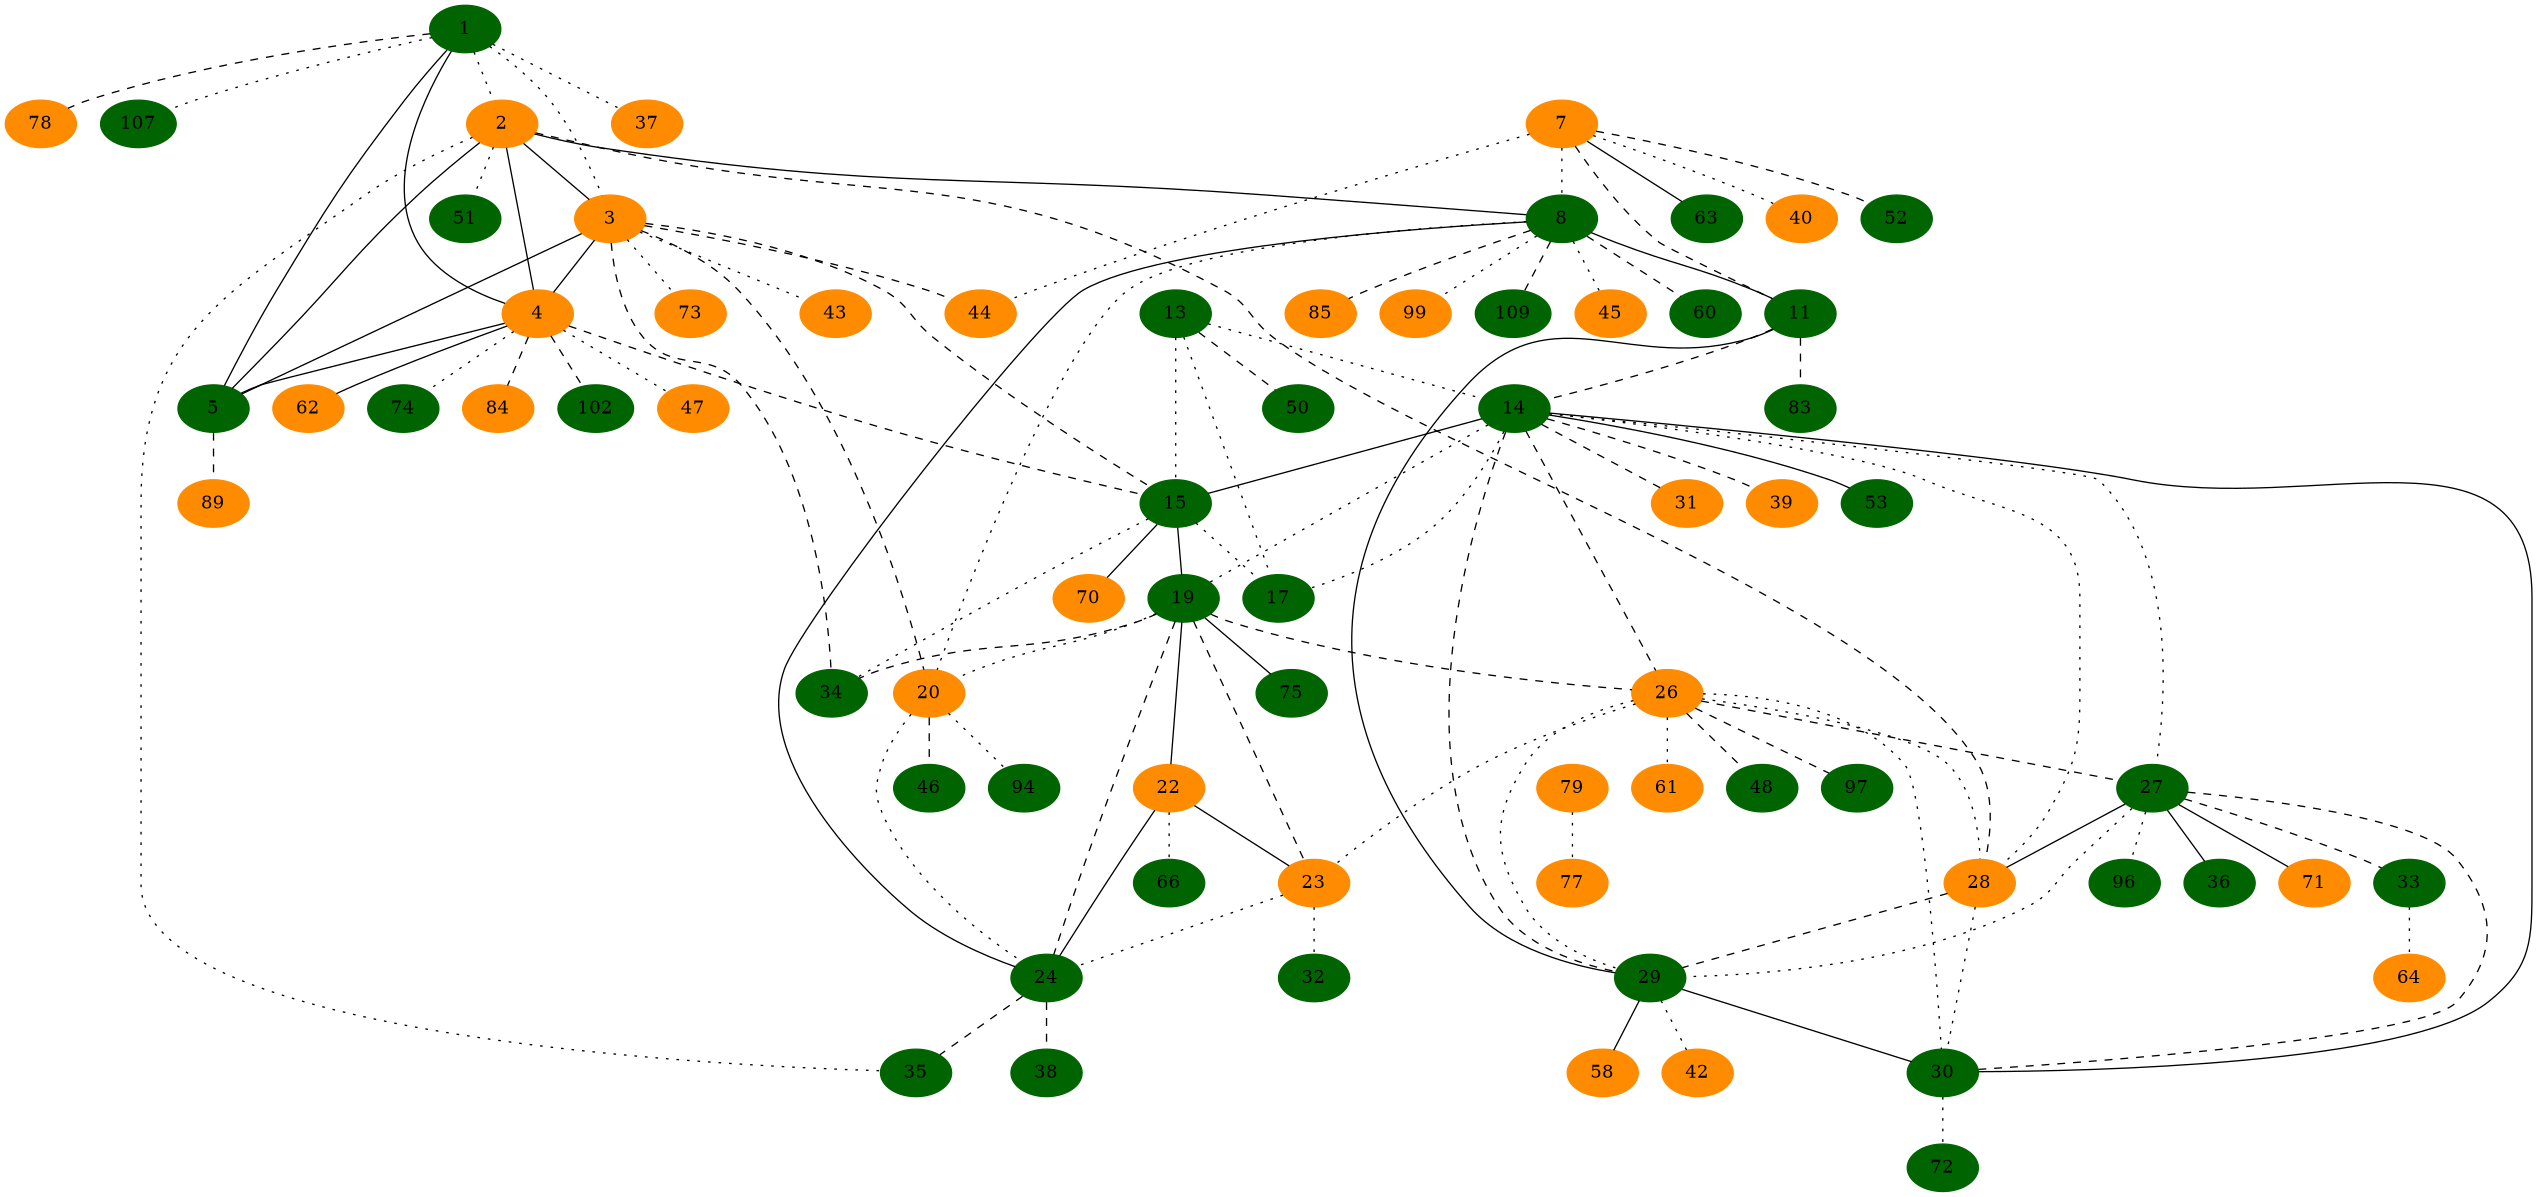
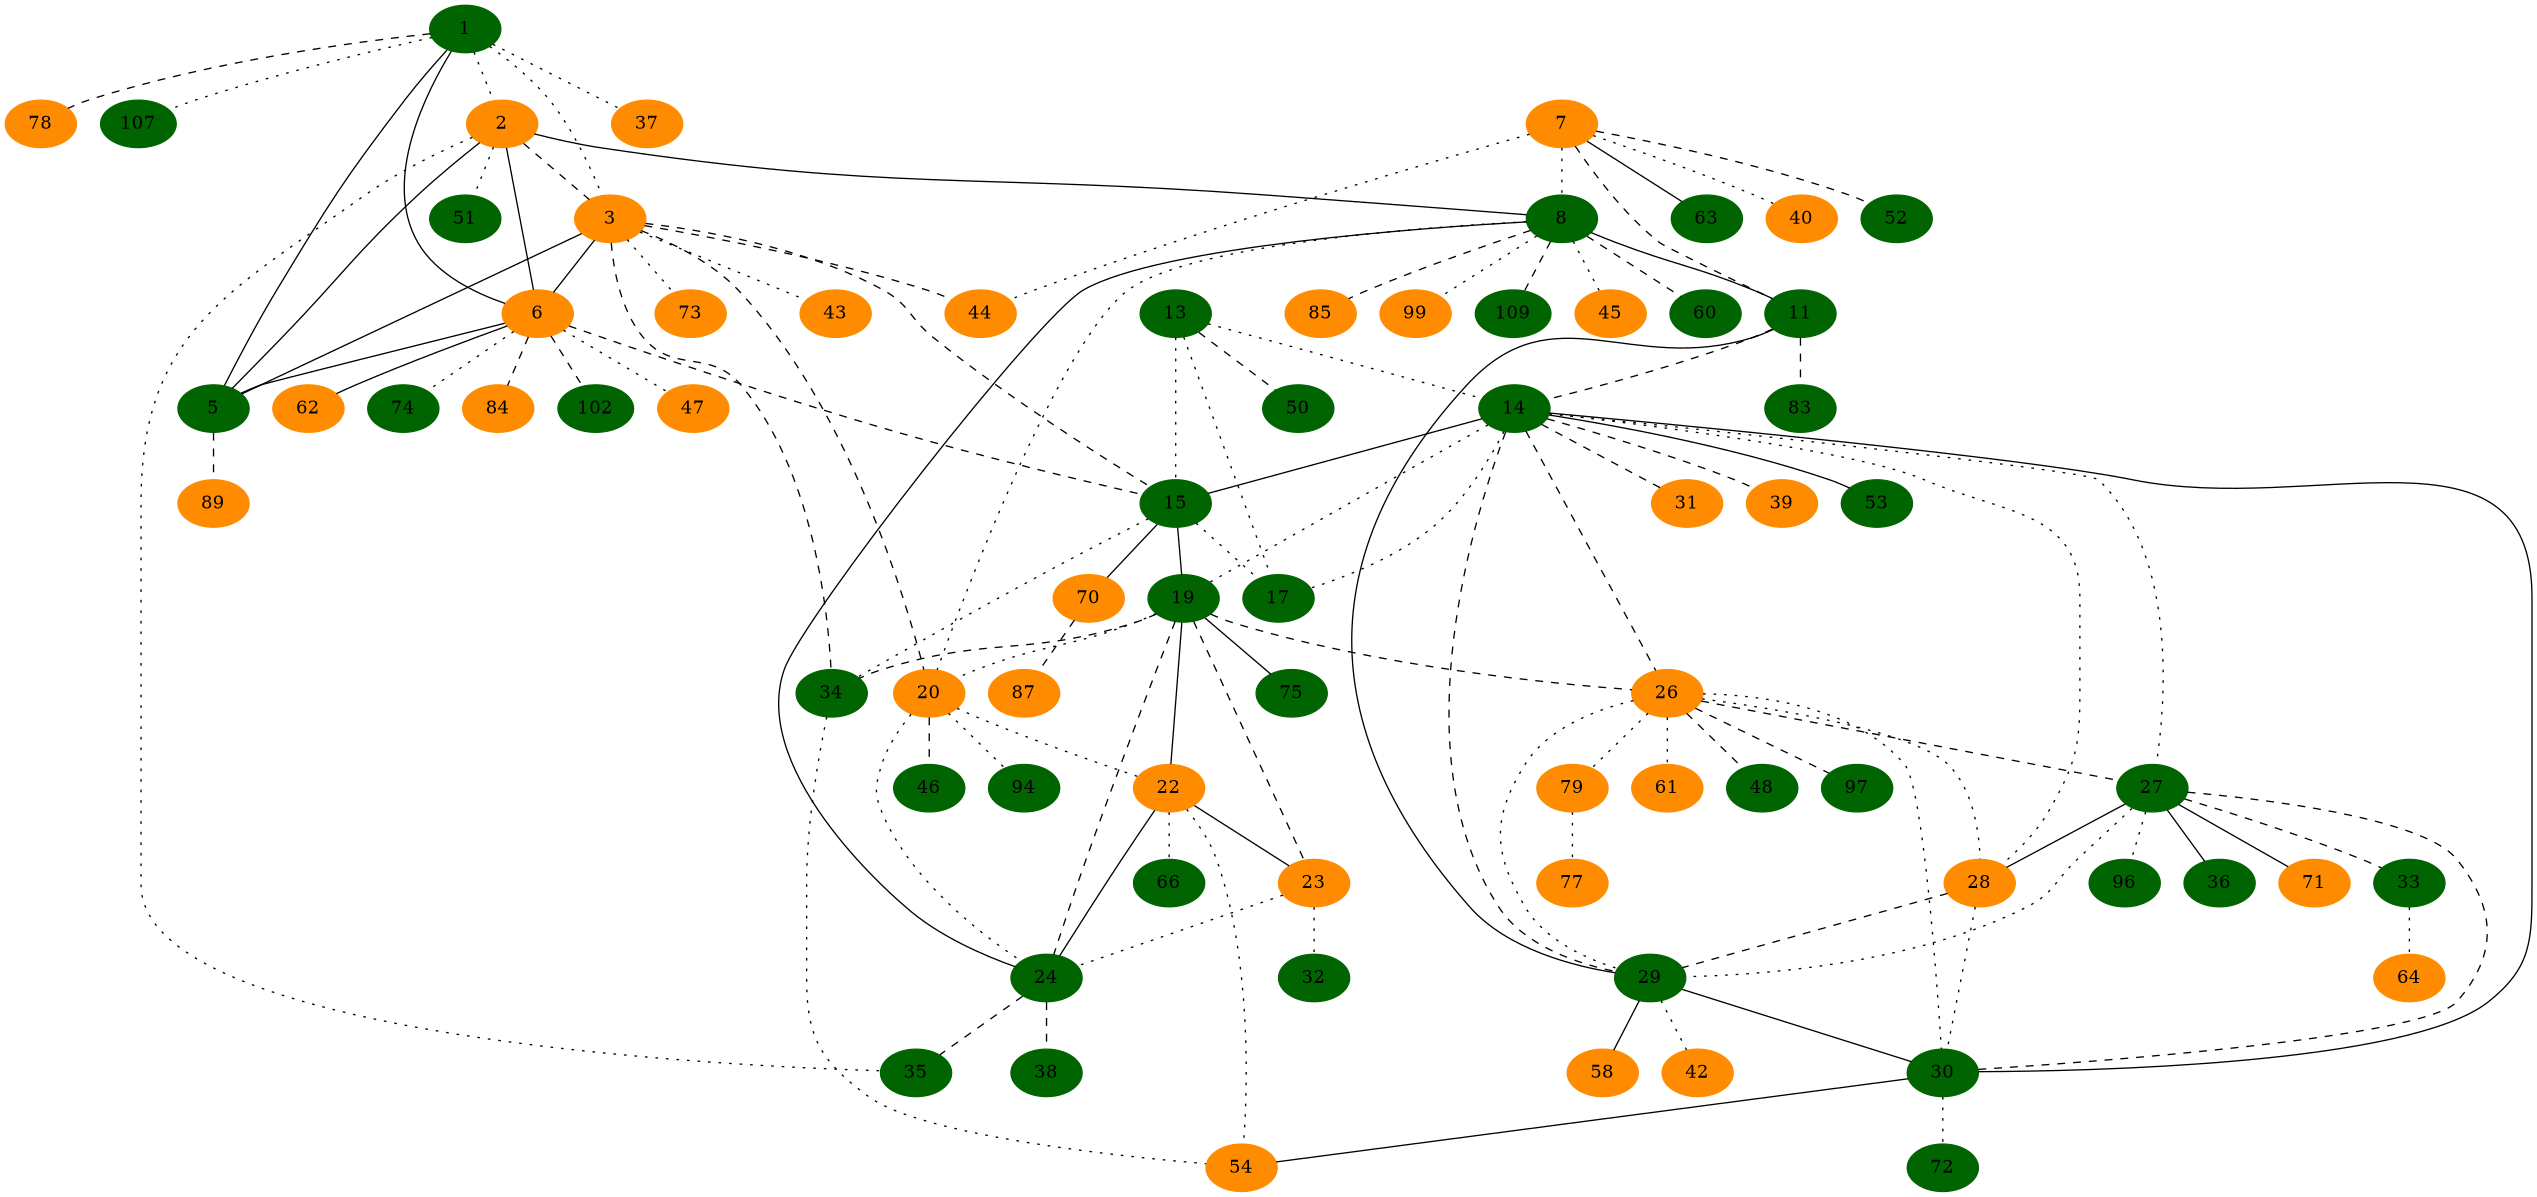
edge "2" -- "3": style solid -> dashed
node "4": label "4" -> "6"
edge "2" -- "28": removed
node "87": added
edge "20" -- "22": added
edge "26" -- "23": now "26" -- "79"
node "54": added
